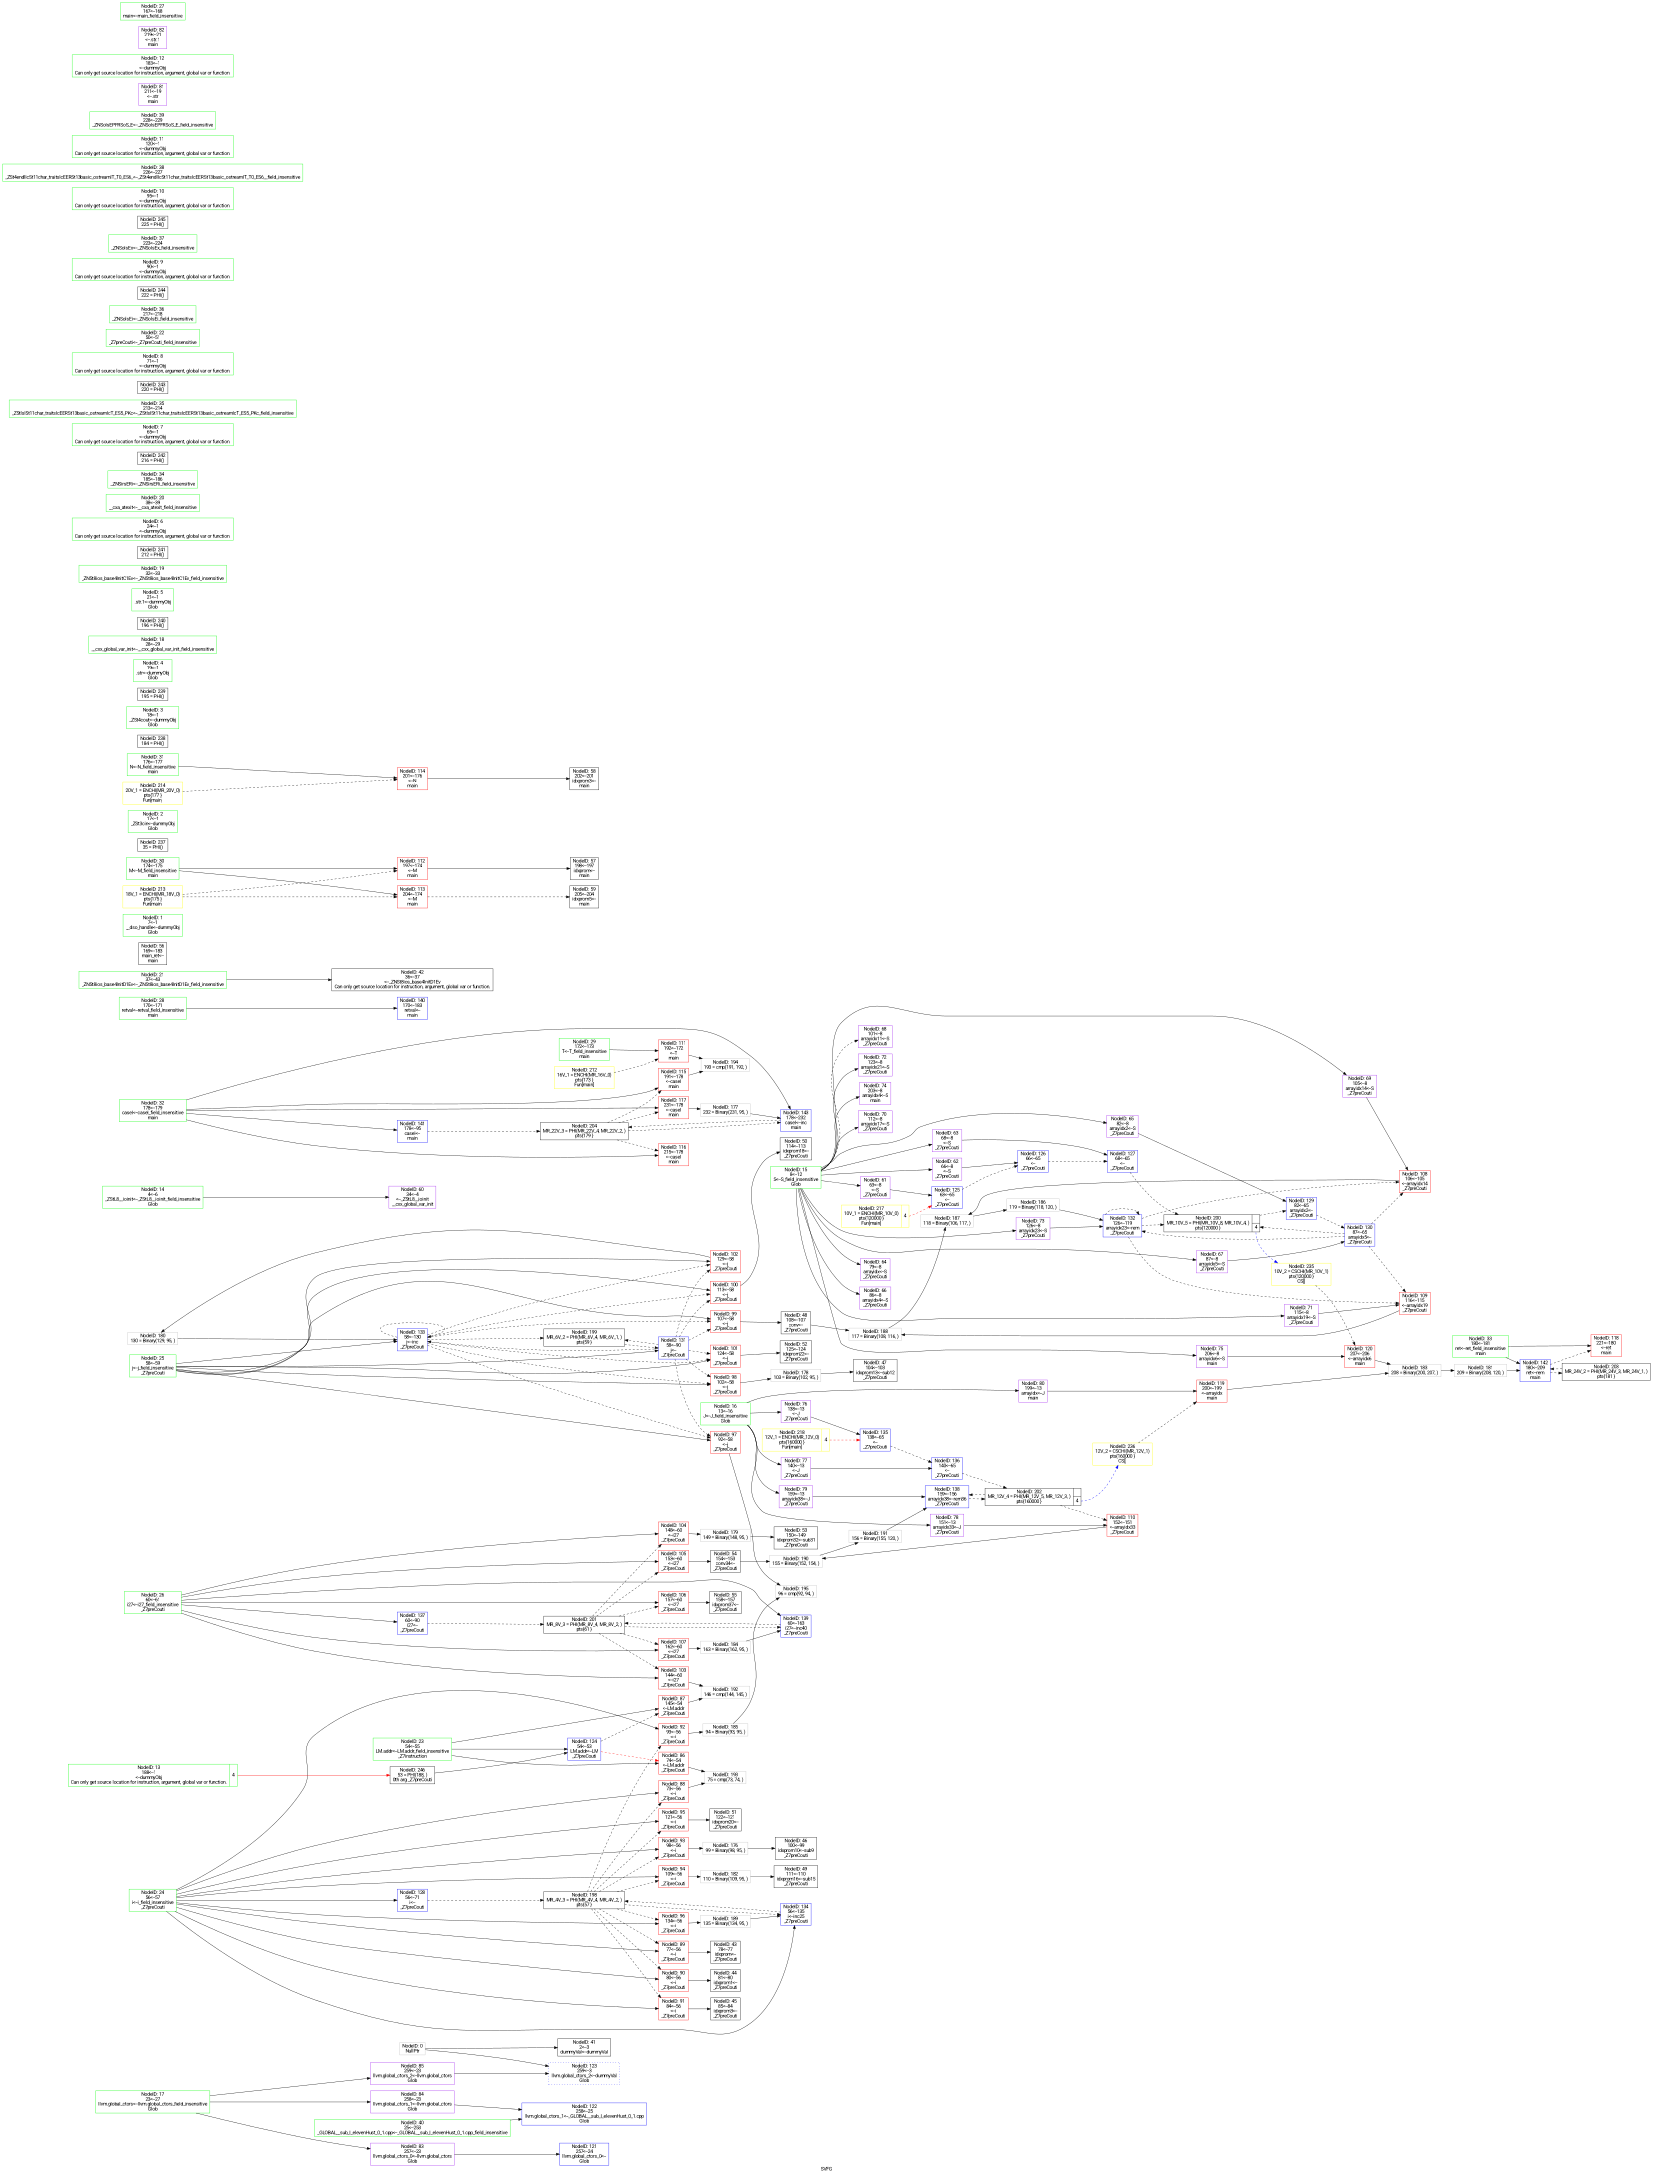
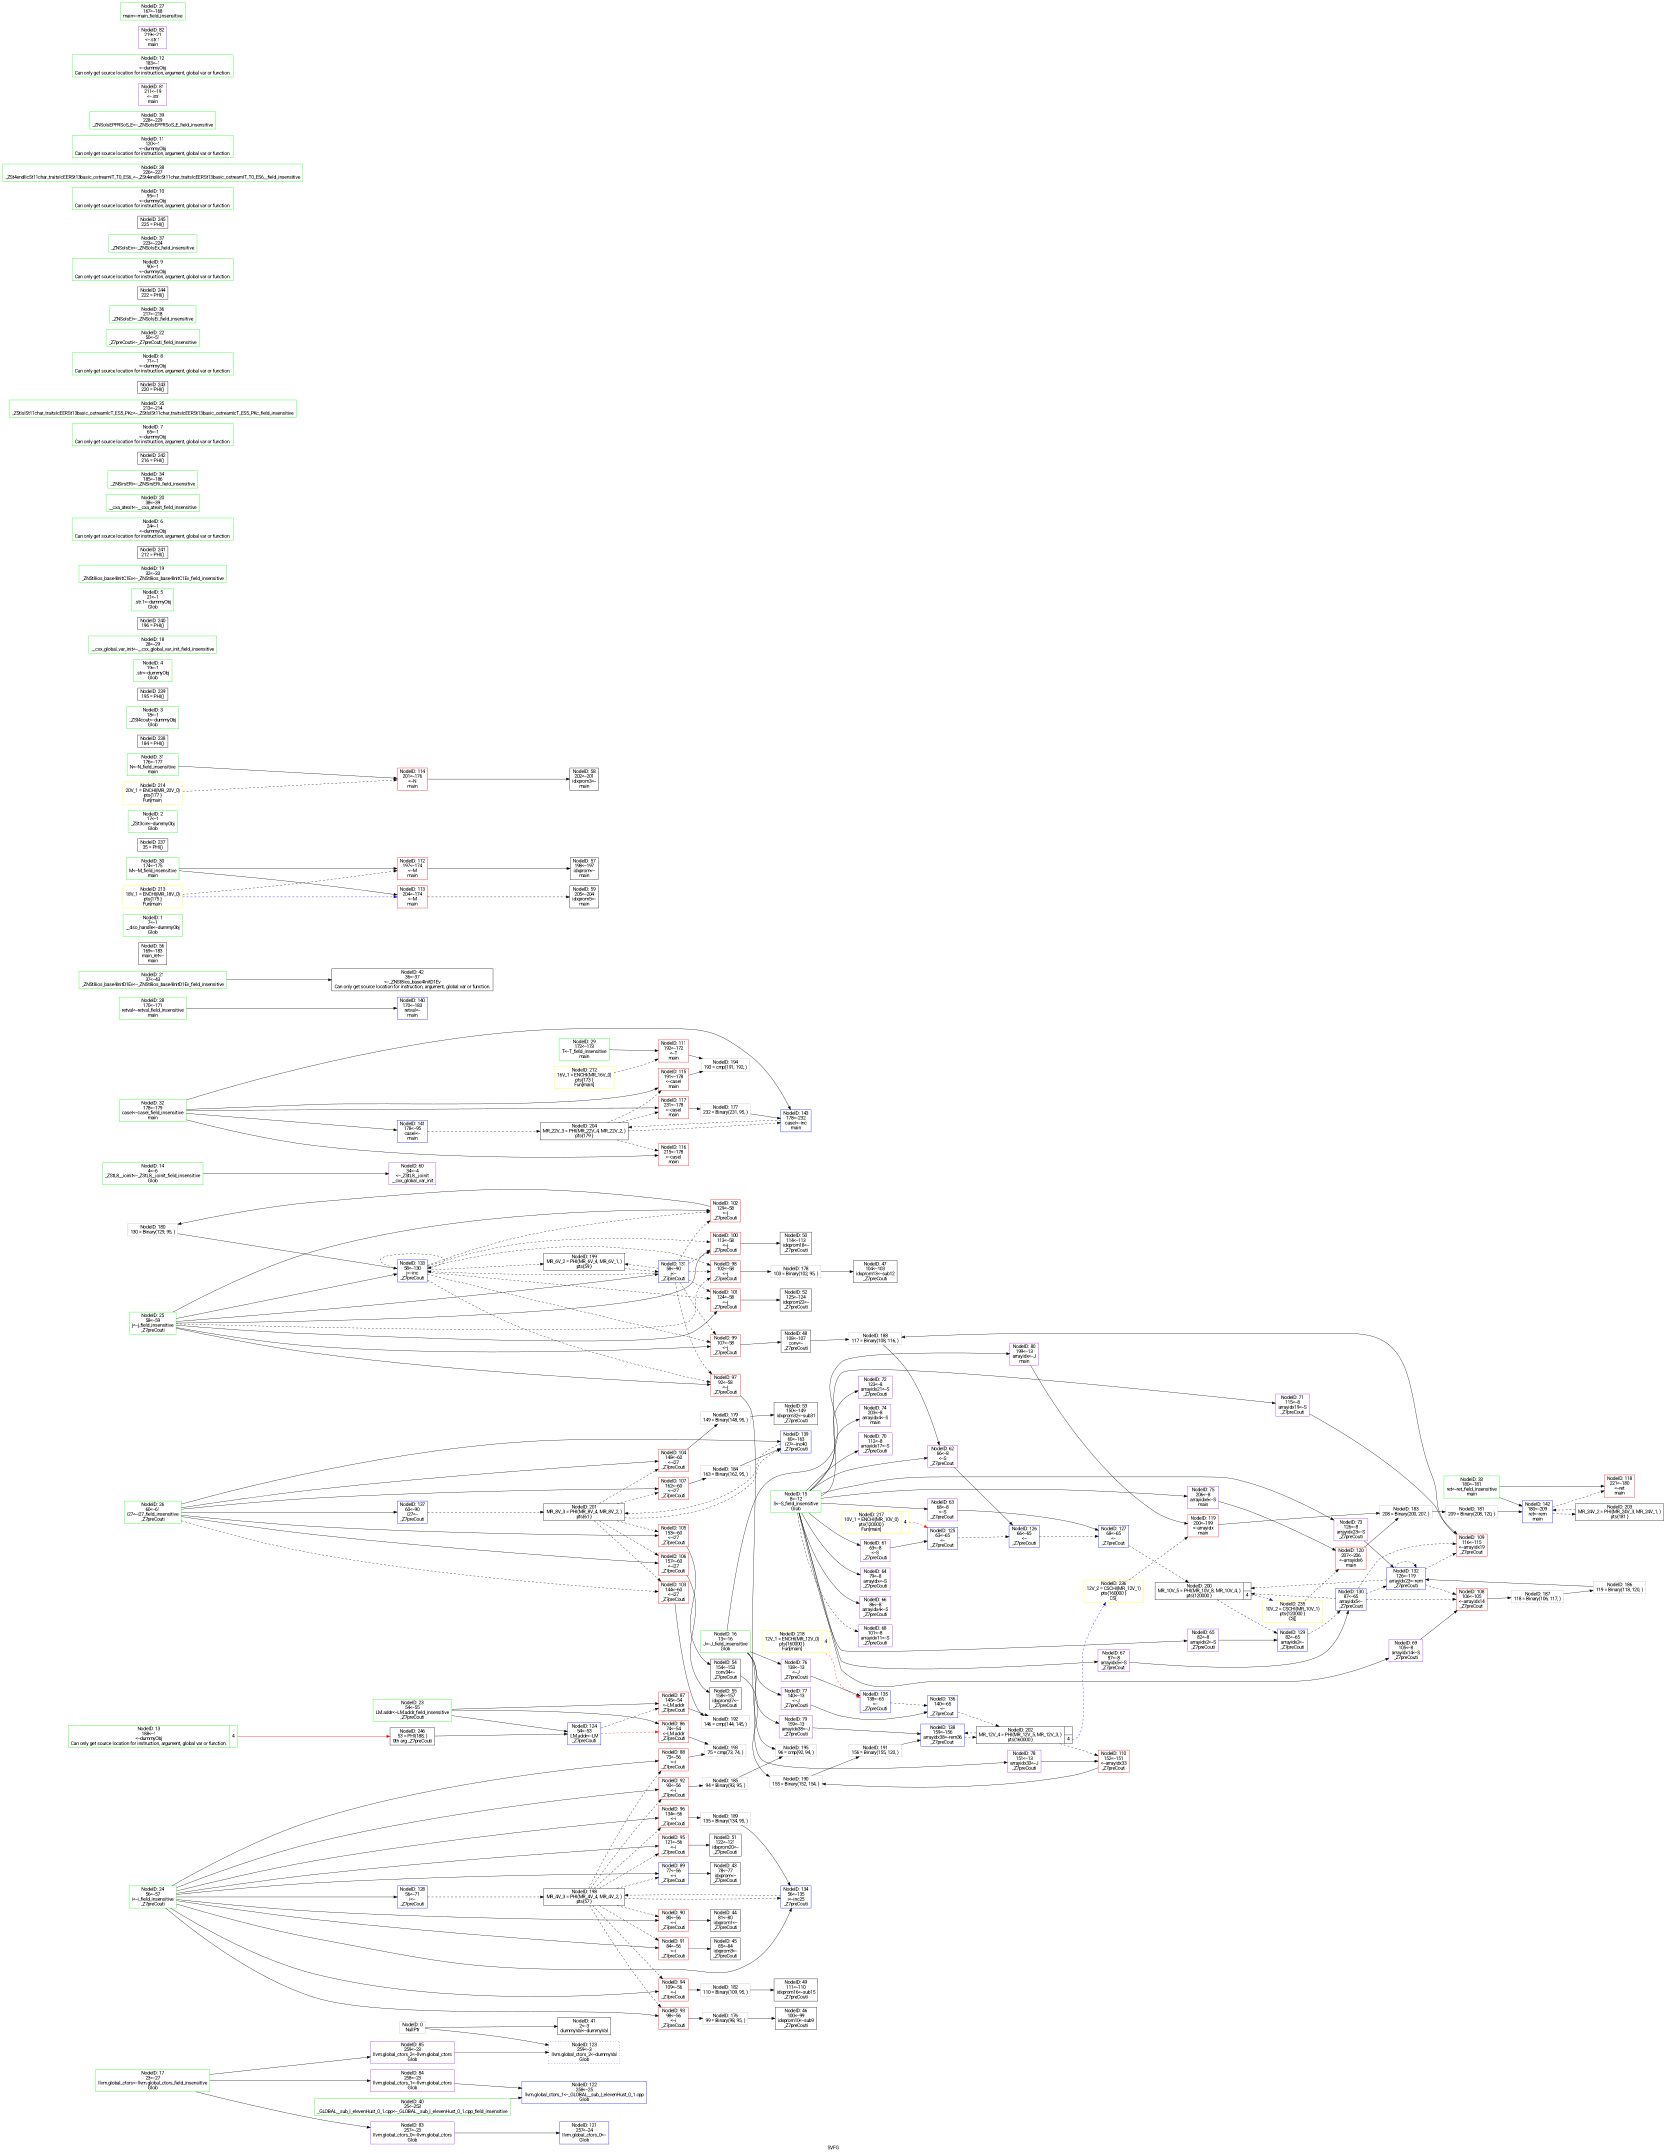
edge "NodeID: 213" -> "NodeID: 113": color black -> blue
edge "NodeID: 188" -> "NodeID: 187": now "NodeID: 188" -> "NodeID: 62"
edge "NodeID: 25" -> "NodeID: 98": style solid -> dashed
edge "NodeID: 26" -> "NodeID: 103": style solid -> dashed
node "NodeID: 23": text "_Z7instruction" -> "_Z7preCouti"
node "NodeID: 89": color red -> blue
